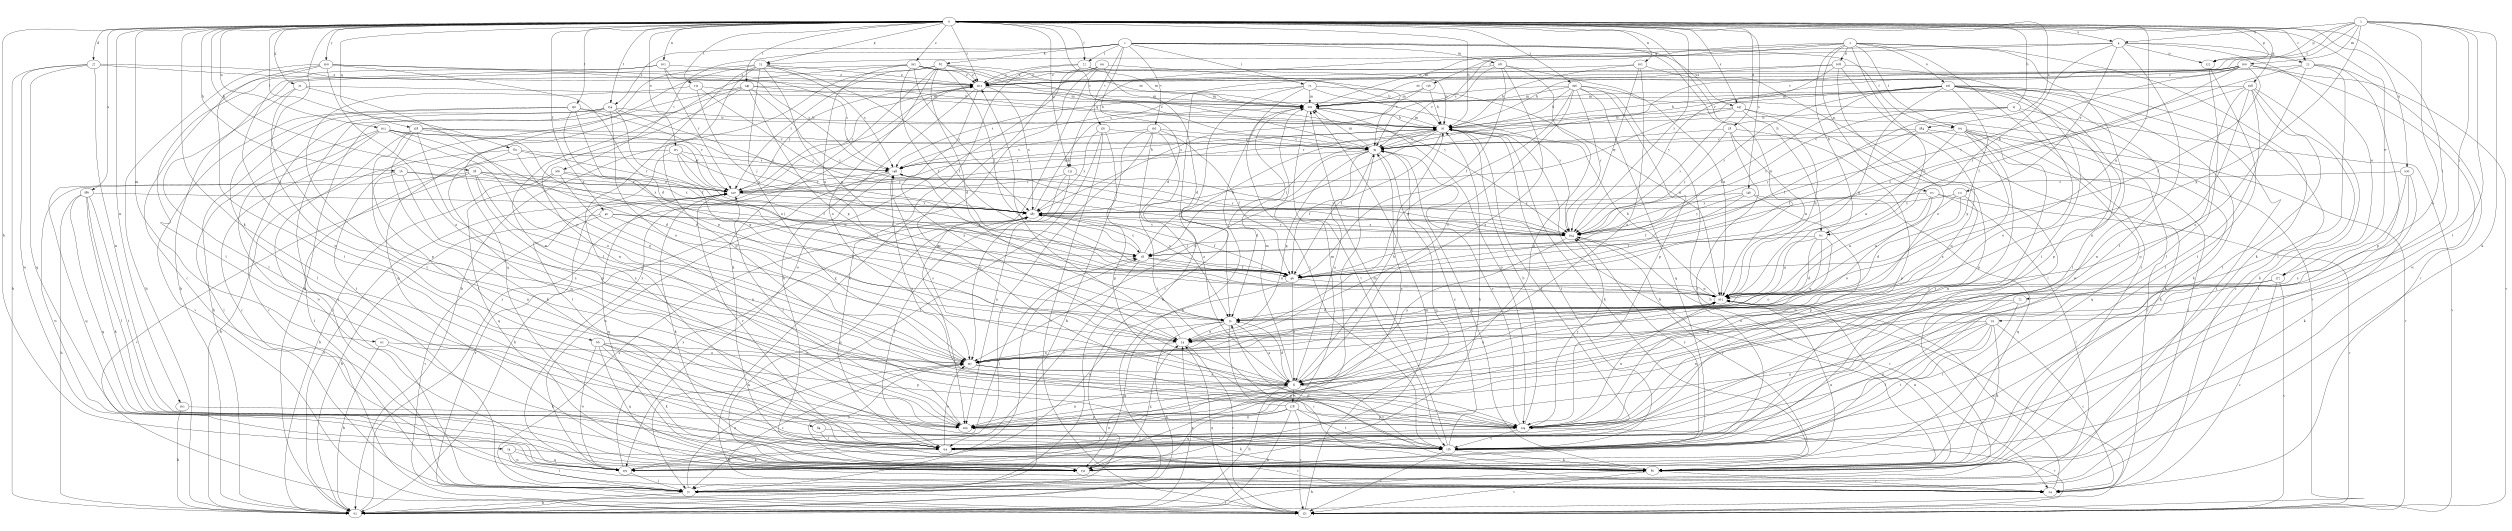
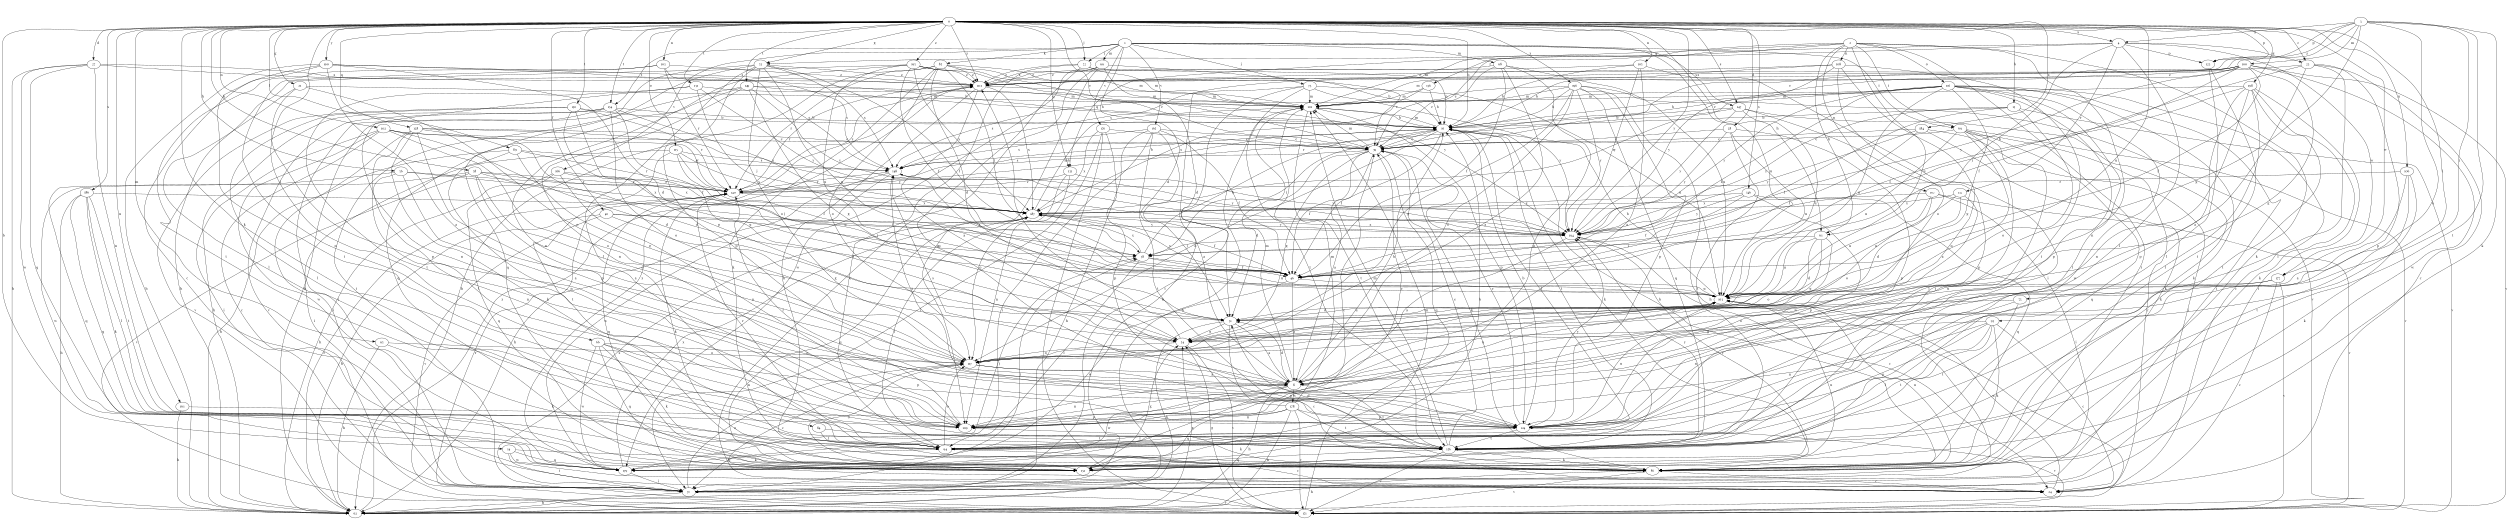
edge "15" -> "0": reversed
edge "1" -> "99": added, label "m"
edge "151" -> "109": added, label "n"
edge "100" -> "54": added, label "g"
edge "31" -> "132": now "156" -> "132"
